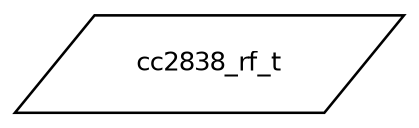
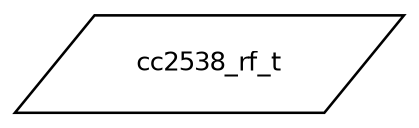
node "cc2838_rf_t": label "cc2838_rf_t" -> "cc2538_rf_t"
